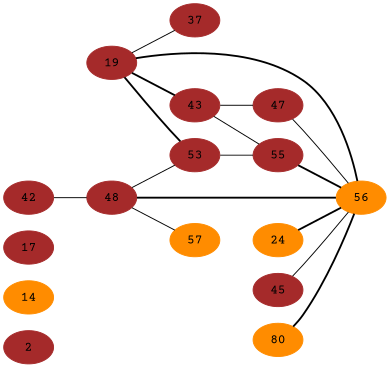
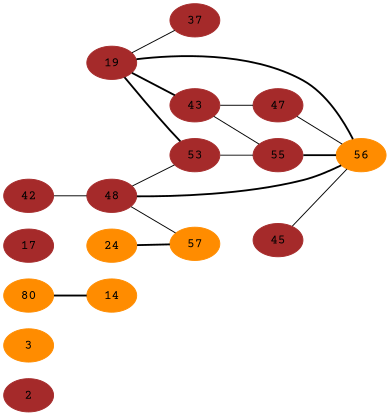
edge "56" -- "24": now "57" -- "24"
edge "56" -- "80": now "14" -- "80"
node "3": added
